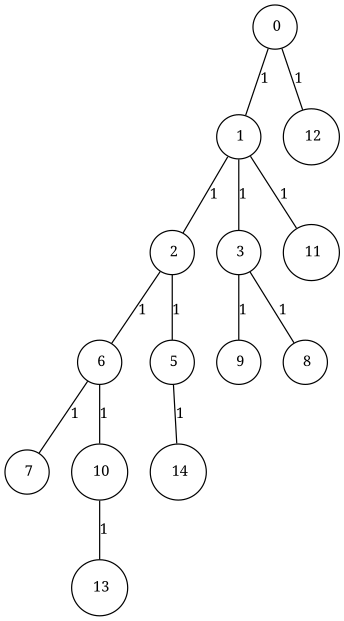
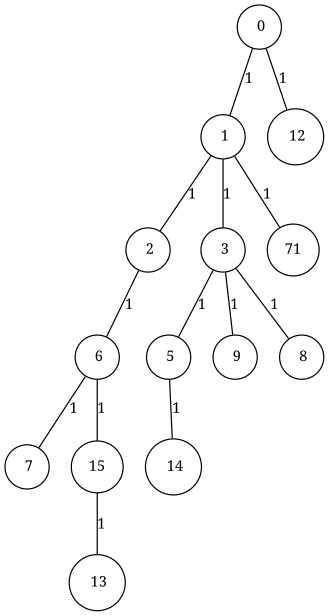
node "11": label "11" -> "71"
edge "2" -- "5": now "3" -- "5"
node "10": label "10" -> "15"
